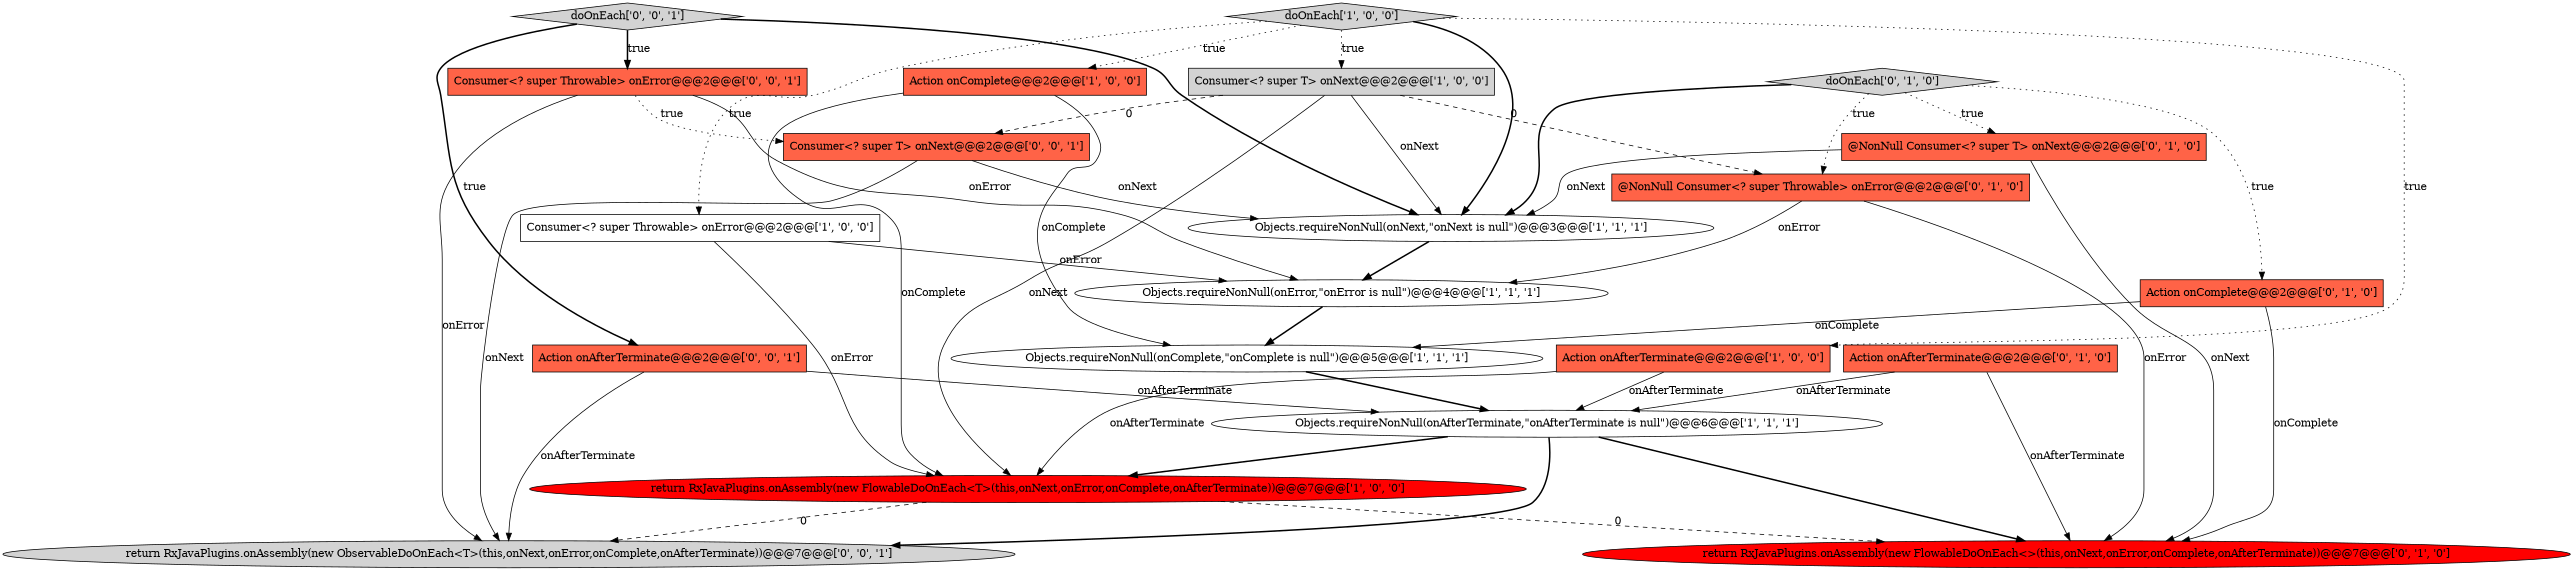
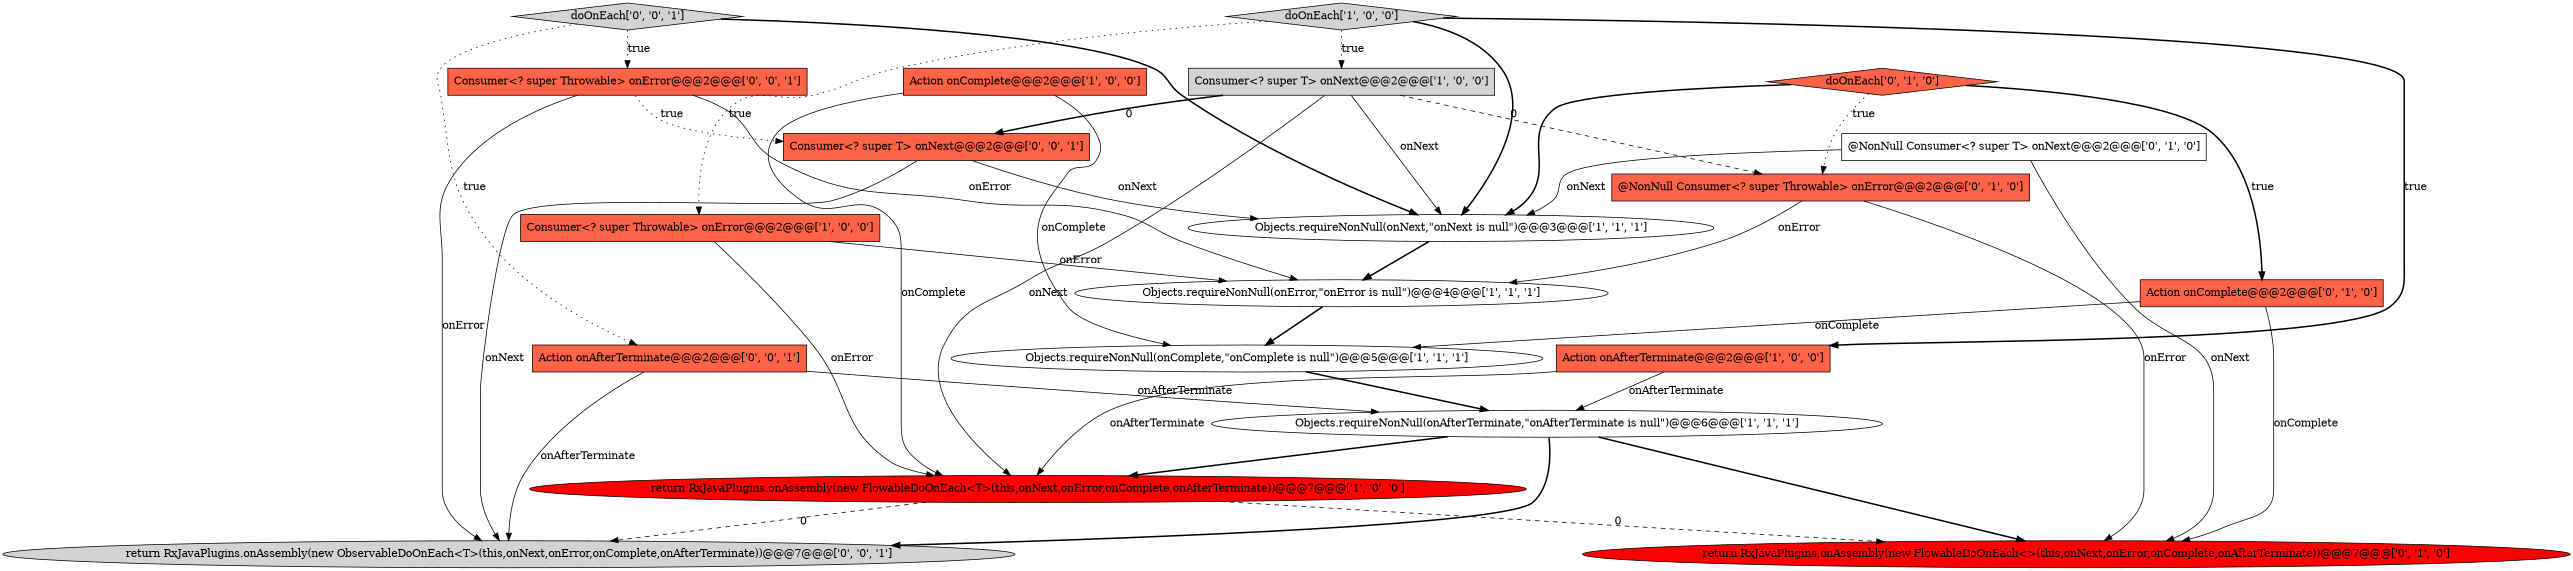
edge "doOnEach['0', '0', '1']" -> "Consumer<? super Throwable> onError@@@2@@@['0', '0', '1']": style bold -> dotted
edge "doOnEach['1', '0', '0']" -> "Action onComplete@@@2@@@['1', '0', '0']": removed, label "true"
edge "doOnEach['1', '0', '0']" -> "Action onAfterTerminate@@@2@@@['1', '0', '0']": style dotted -> bold
node "doOnEach['0', '1', '0']": fillcolor lightgray -> tomato
edge "Consumer<? super T> onNext@@@2@@@['1', '0', '0']" -> "Consumer<? super T> onNext@@@2@@@['0', '0', '1']": style dashed -> bold
edge "doOnEach['0', '1', '0']" -> "@NonNull Consumer<? super T> onNext@@@2@@@['0', '1', '0']": removed, label "true"
edge "doOnEach['0', '1', '0']" -> "Action onComplete@@@2@@@['0', '1', '0']": style dotted -> bold
node "@NonNull Consumer<? super T> onNext@@@2@@@['0', '1', '0']": fillcolor tomato -> white
edge "doOnEach['0', '0', '1']" -> "Action onAfterTerminate@@@2@@@['0', '0', '1']": style bold -> dotted
node "Consumer<? super Throwable> onError@@@2@@@['1', '0', '0']": fillcolor white -> tomato
node "Action onAfterTerminate@@@2@@@['0', '1', '0']": removed
